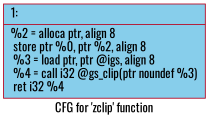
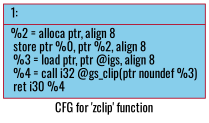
node "1:": text "ret i32 %4" -> "ret i30 %4"
